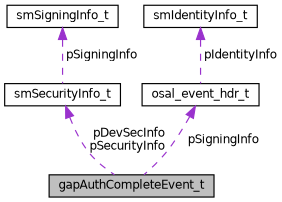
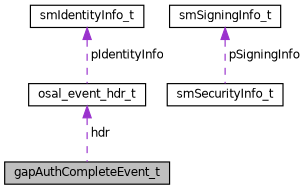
edge "gapAuthCompleteEvent_t" -> "osal_event_hdr_t": label " pSigningInfo" -> " hdr"
edge "gapAuthCompleteEvent_t" -> "smSecurityInfo_t": removed, label "pDevSecInfo pSecurityInfo"
